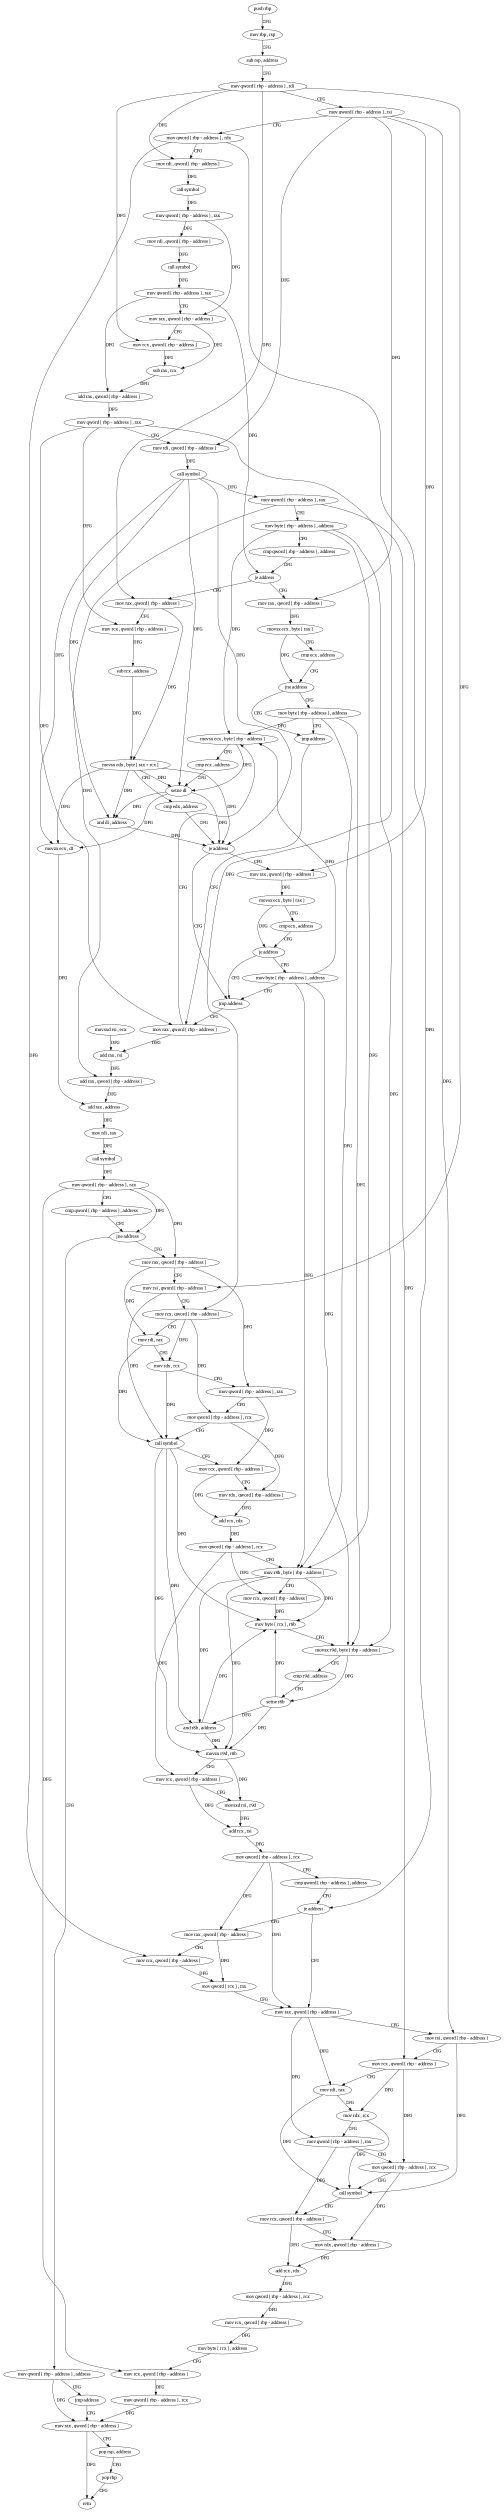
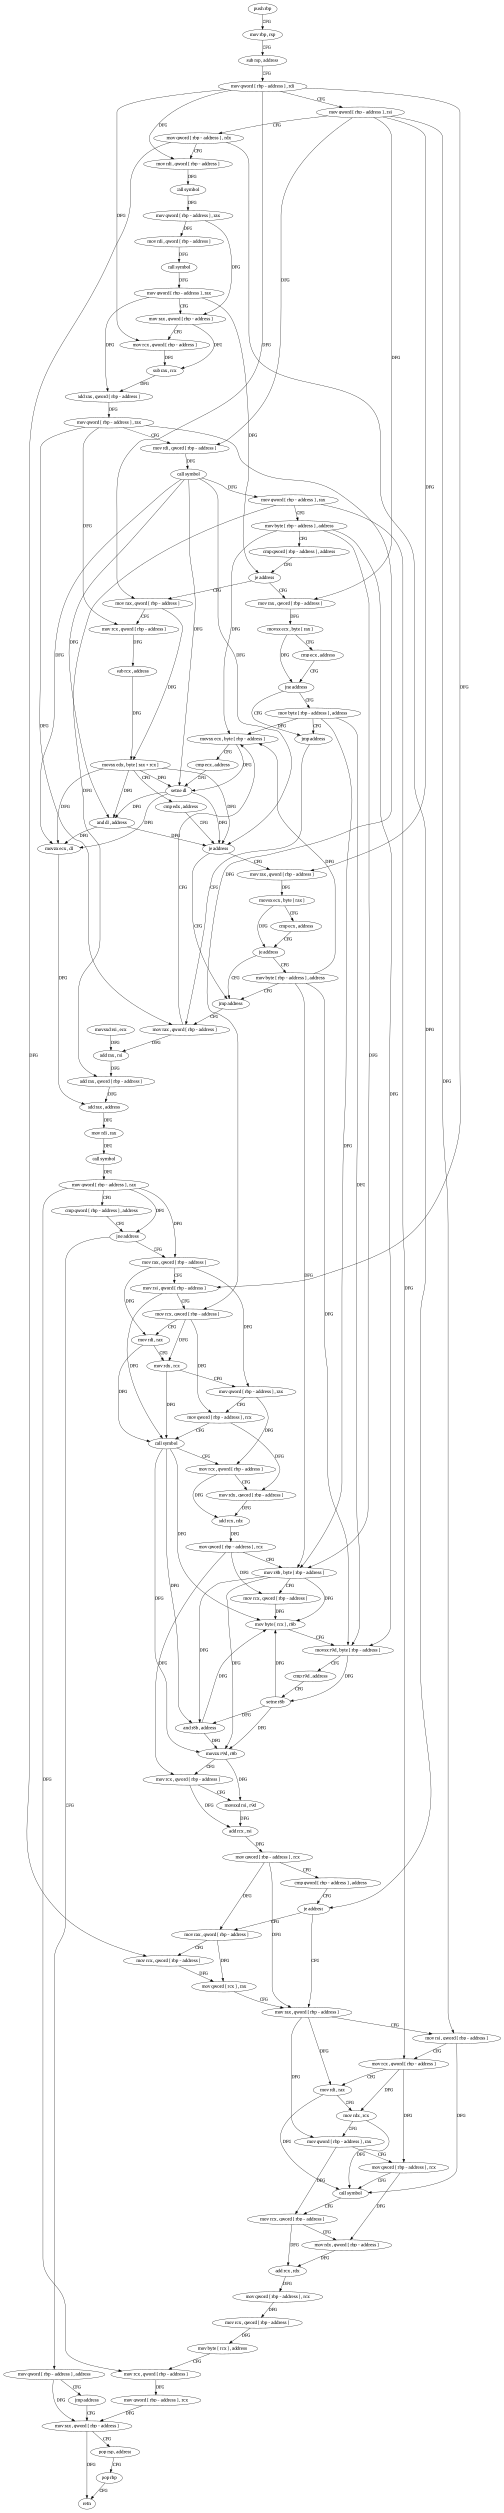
edge "and dl , address" -> "movzx ecx , dl": added, label "DFG"
